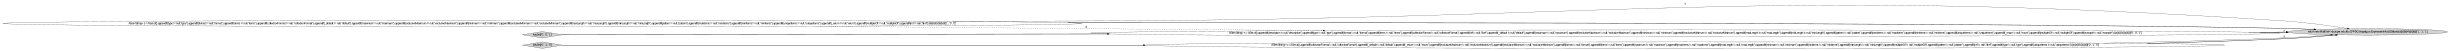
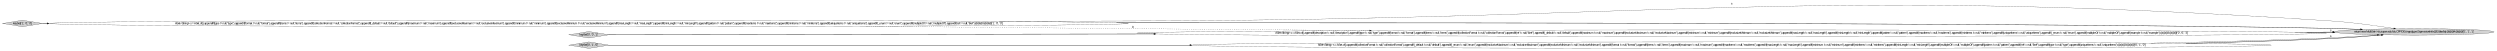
node "keySet['1', '0', '0']": added
